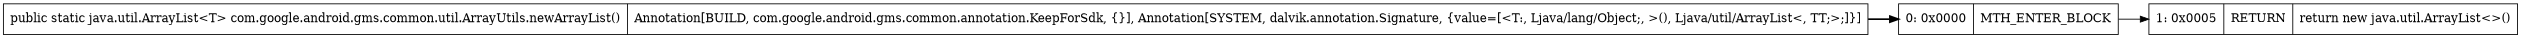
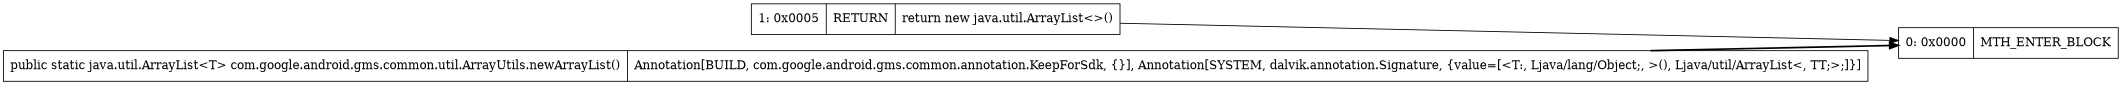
edge "0: 0x0000" -> "1: 0x0005": reversed
